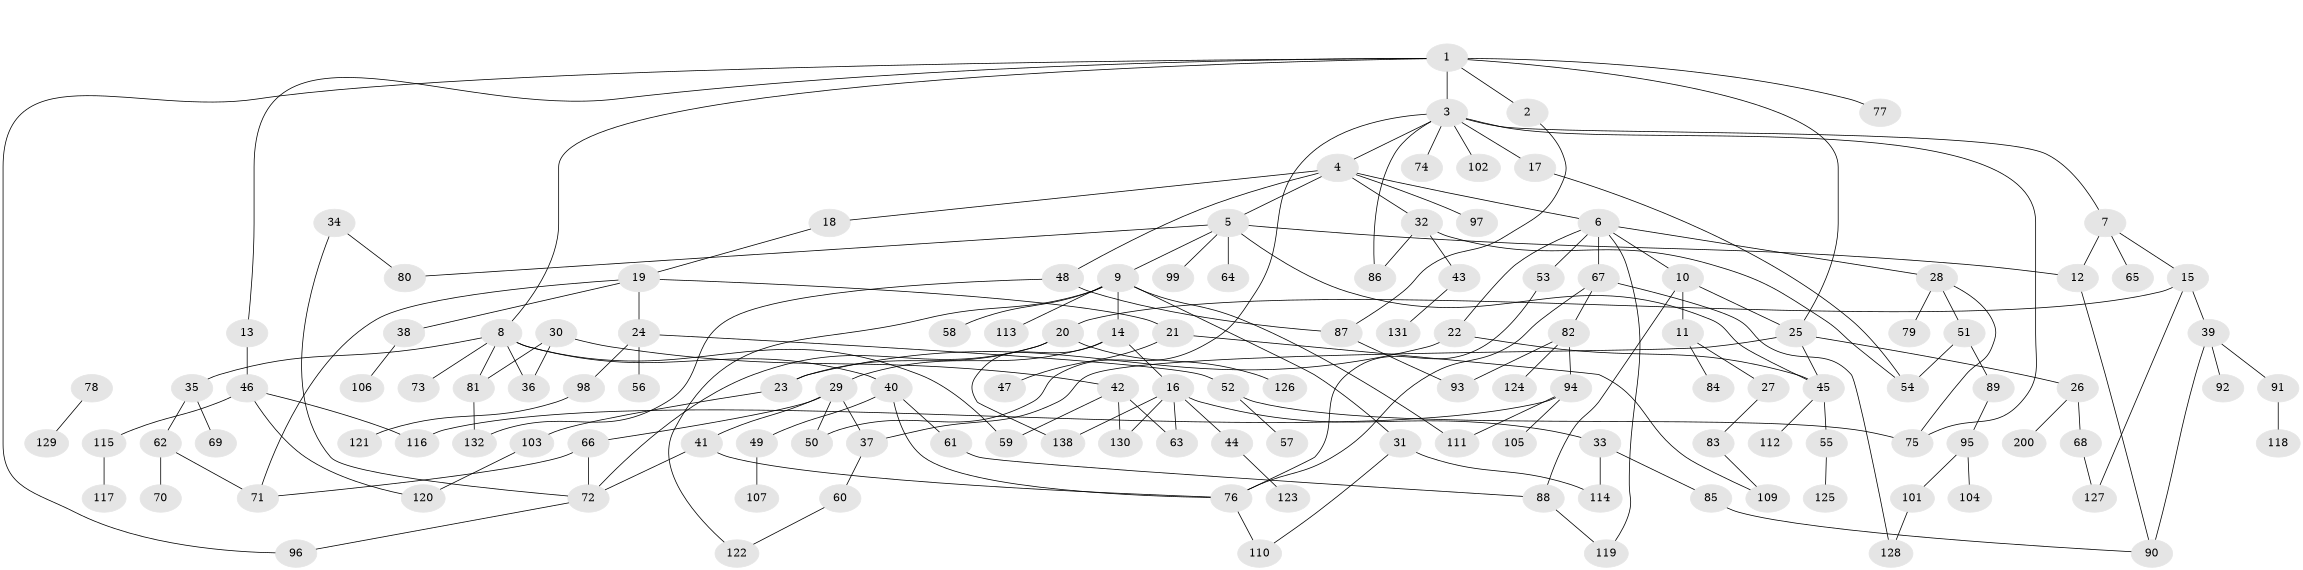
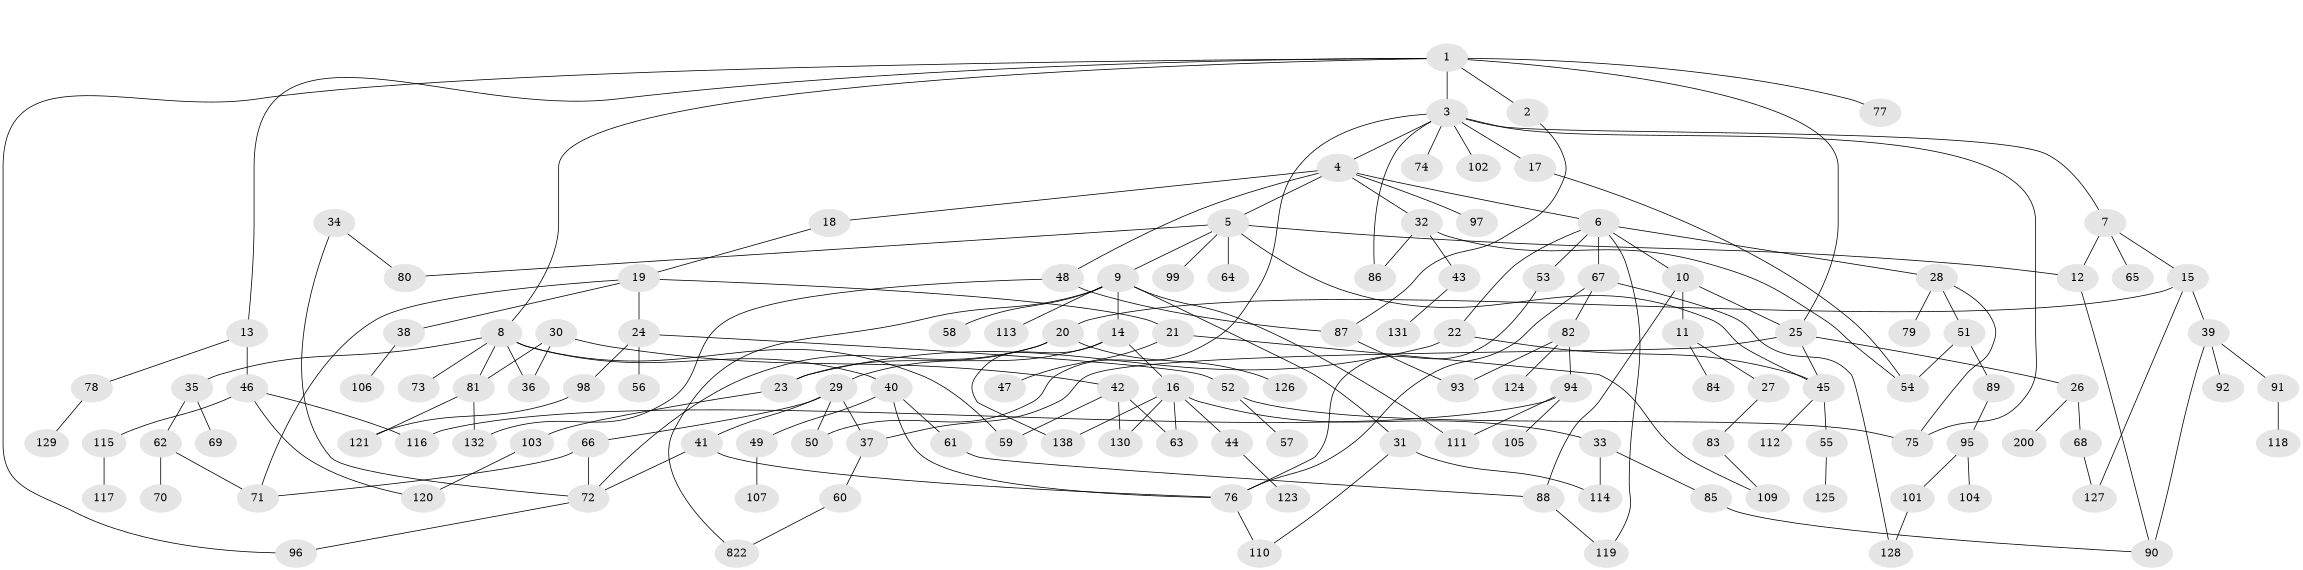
edge "13" -- "78": added
edge "81" -- "121": added
node "122": label "122" -> "822"
